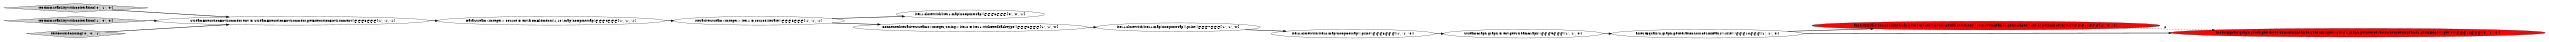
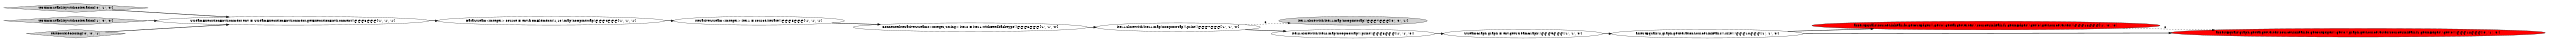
node "iter1.closeWith(iter1.map(noOpIntMap))@@@6@@@['0', '0', '1']": removed
node "iter1.closeWith(iter1.map(noOpIntMap))@@@7@@@['0', '0', '1']": added
